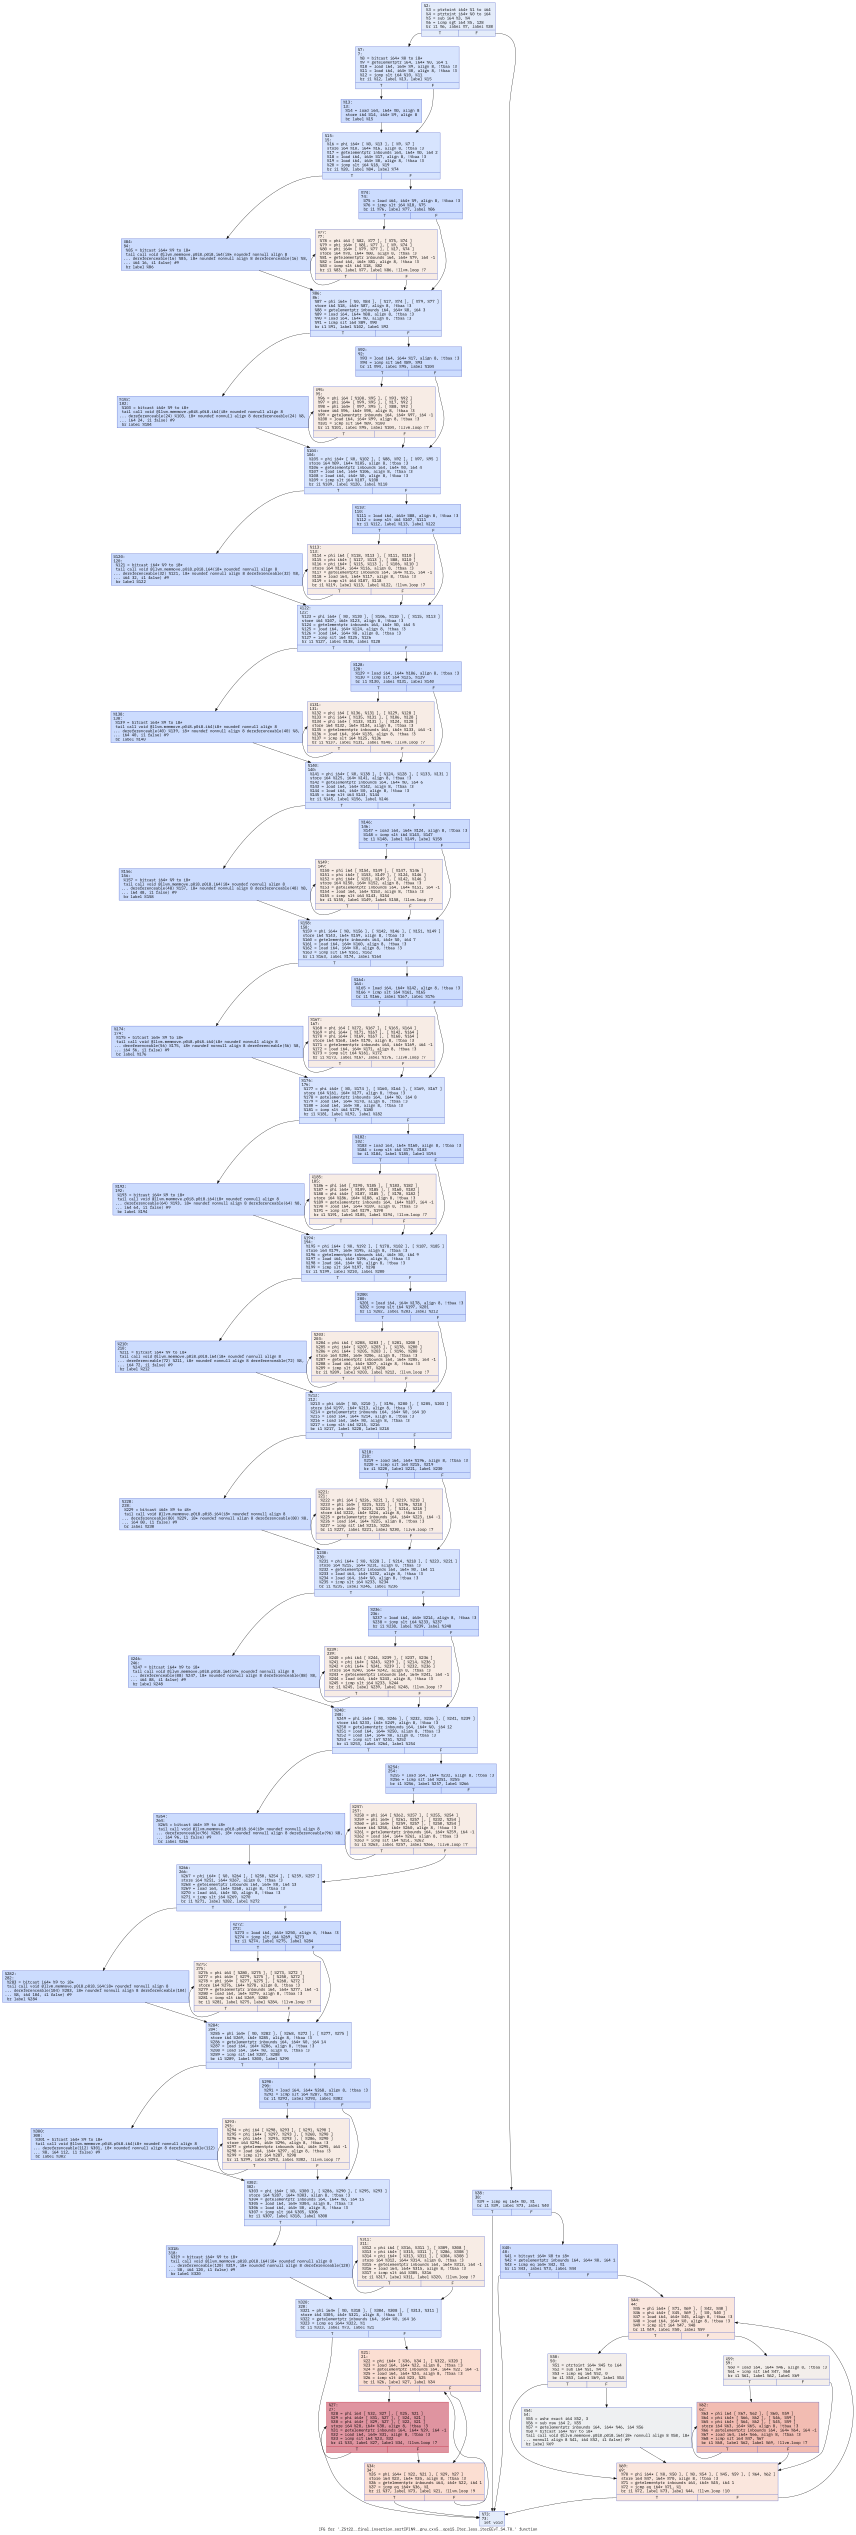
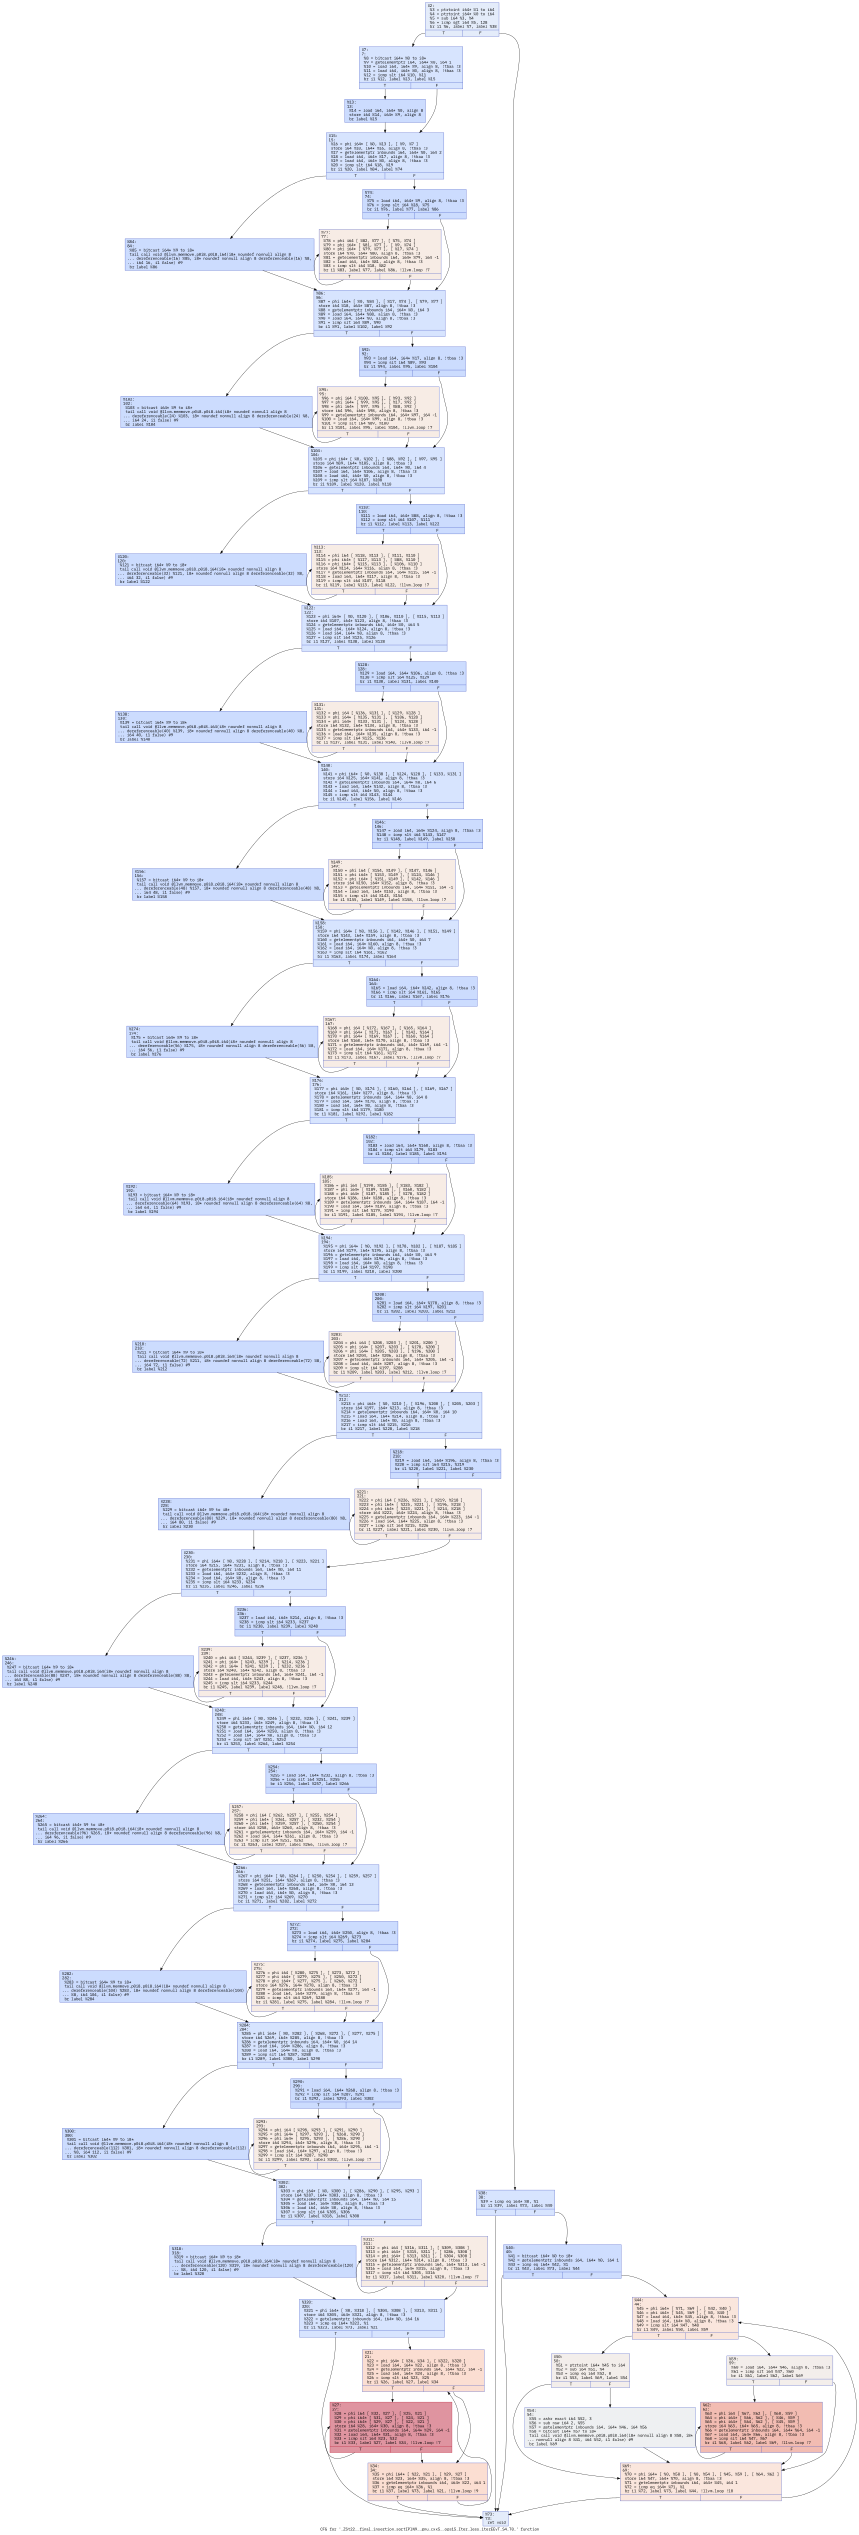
edge "%218:" -> "%230:": removed
edge "%254:" -> "%266:": added
